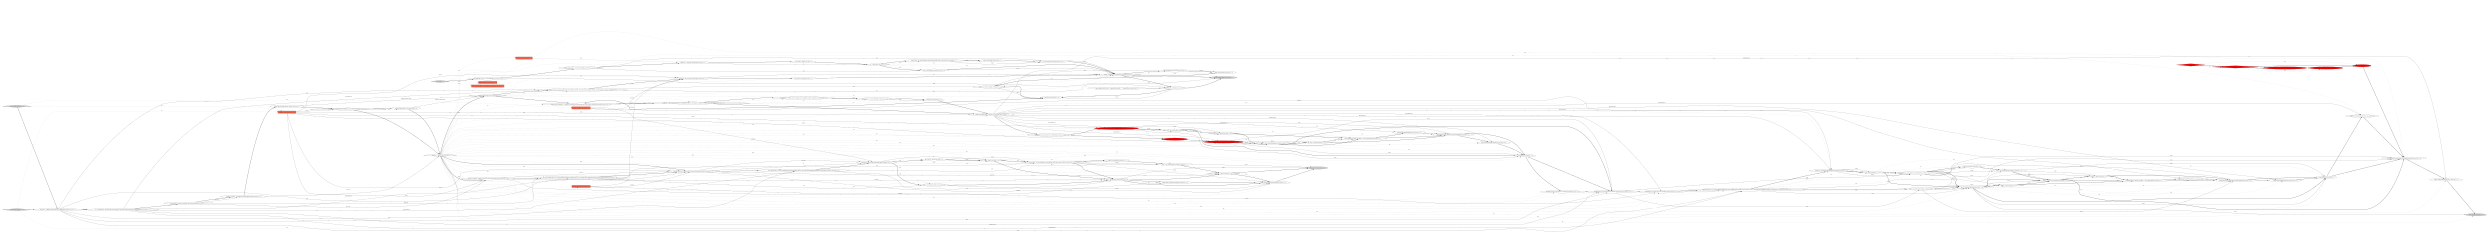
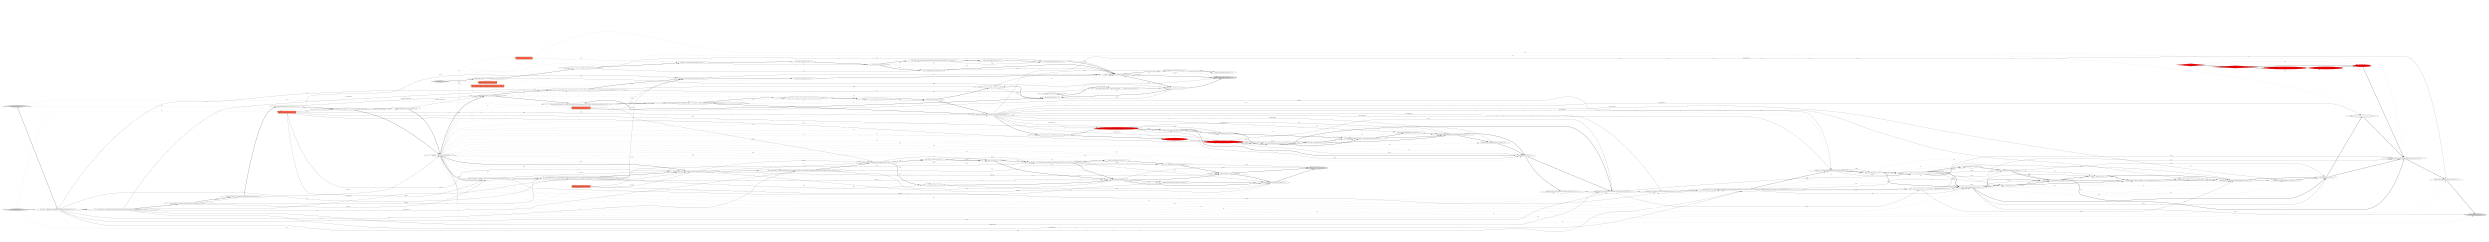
edge "s_logger.error(errMsg)@@@18@@@['1', '1', '0']" -> "answer = new Answer(cmd,false,errMsg)@@@19@@@['1', '1', '0']": now "return answer@@@30@@@['1', '1', '0']" -> "answer = new Answer(cmd,false,errMsg)@@@19@@@['1', '1', '0']"
node "Exception ex@@@20@@@['0', '0', '1']": added
